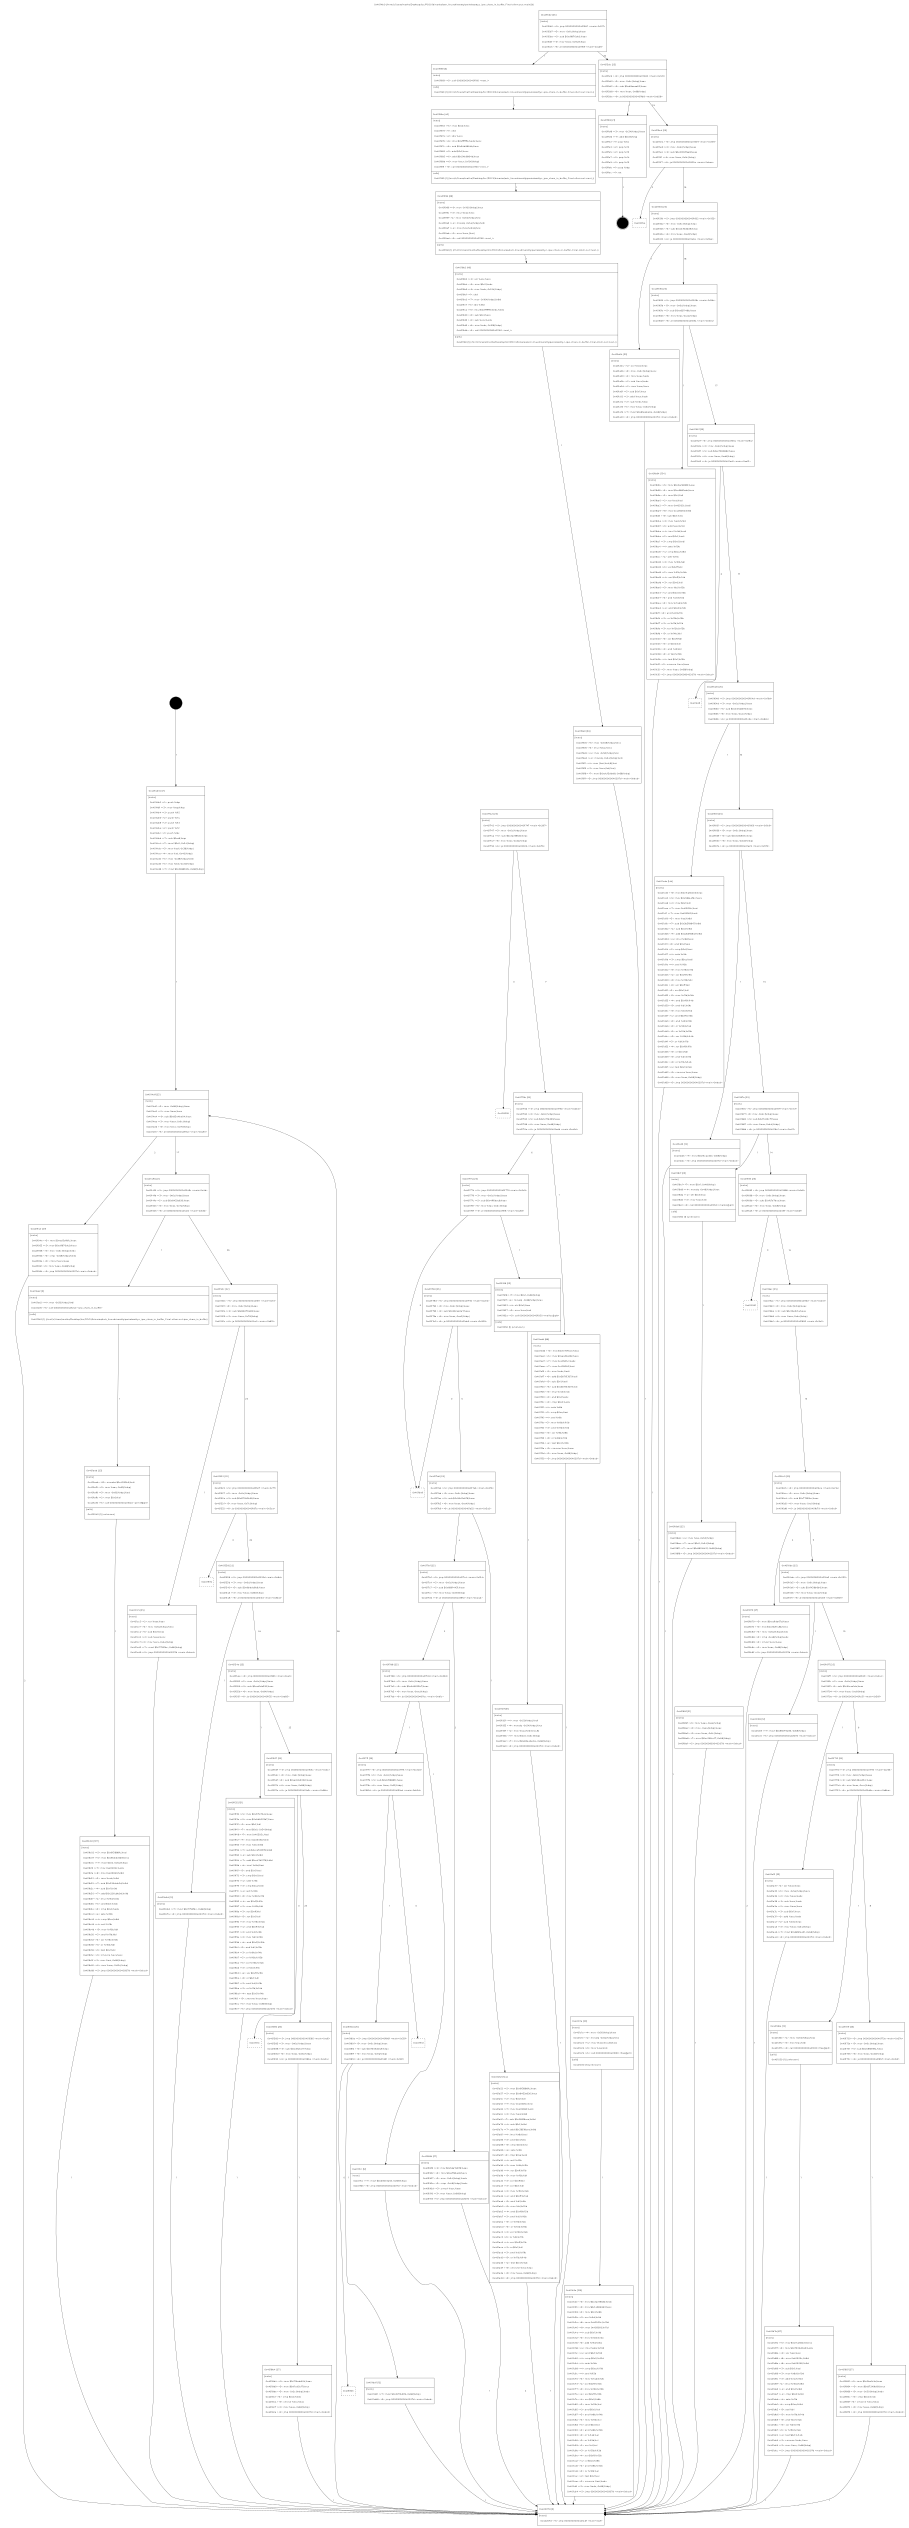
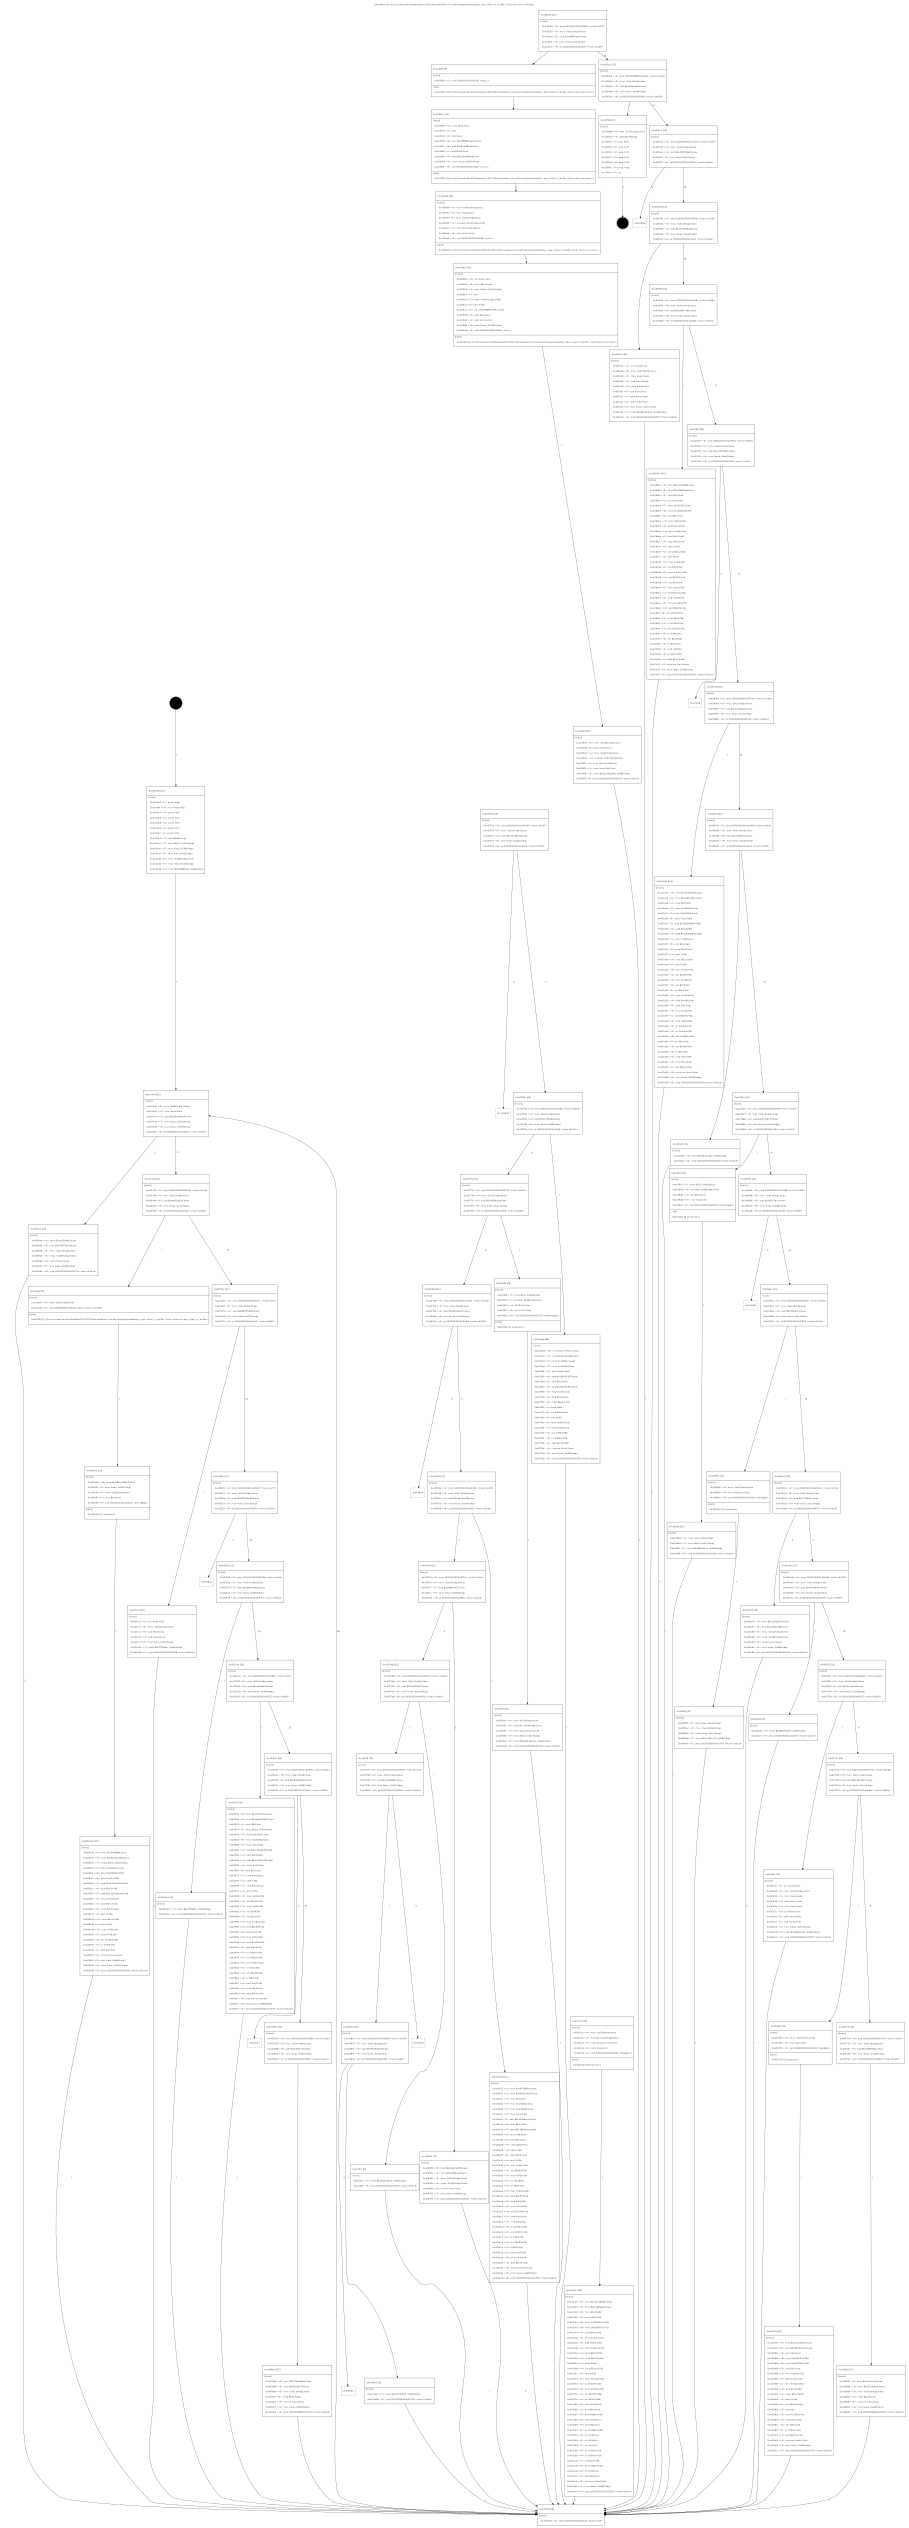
edge "0x401774 [25]" -> "0x401de9": now "0x401774 [25]" -> "0x40178d [25]"
node "0x401892 [13]": added
